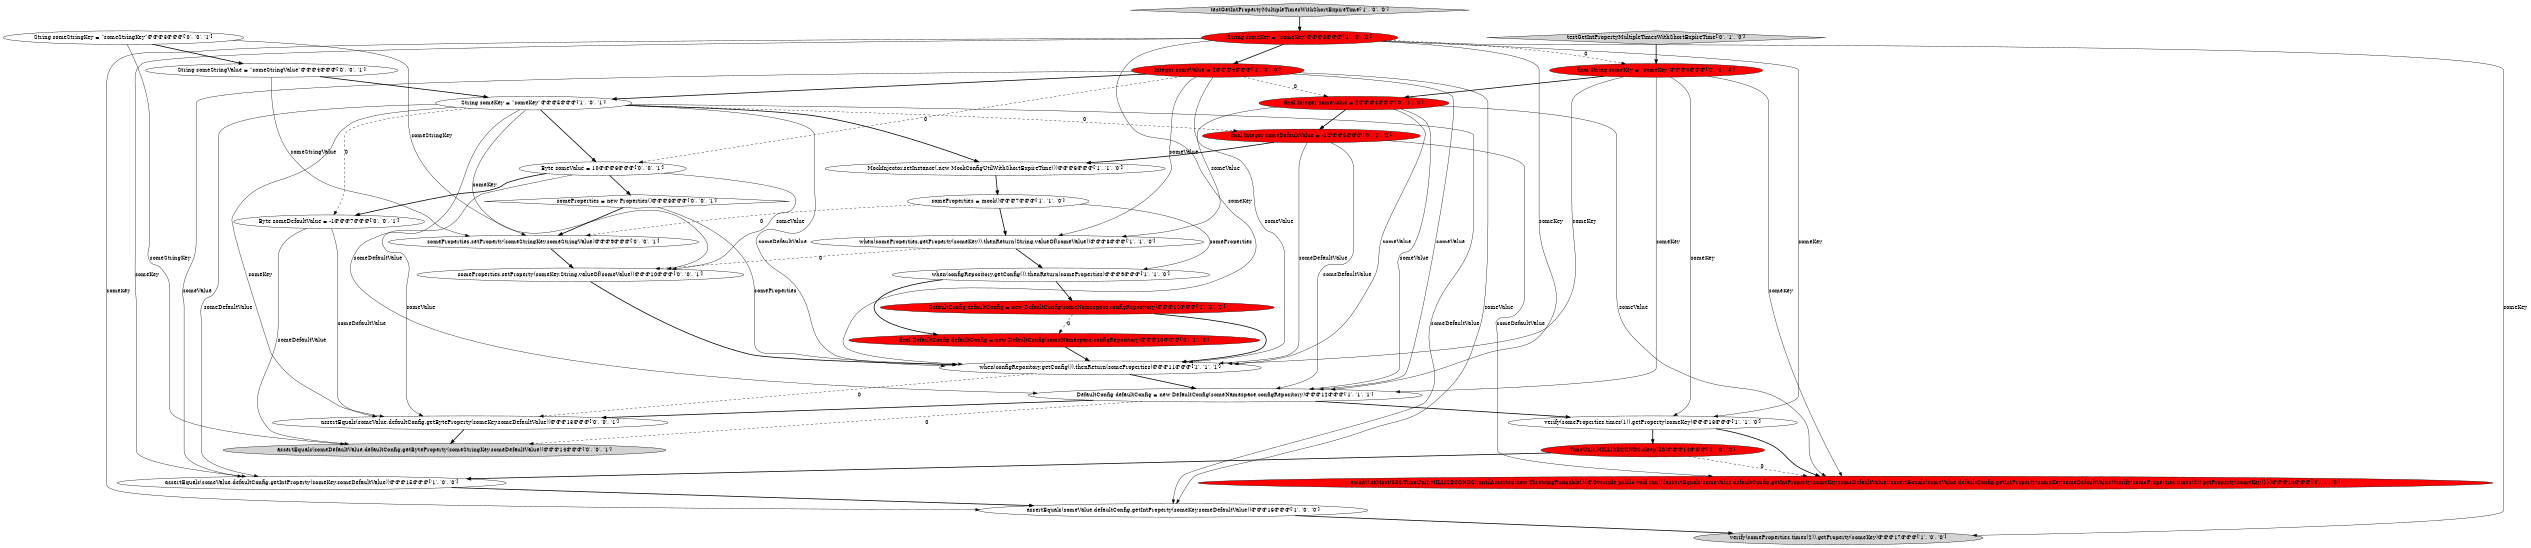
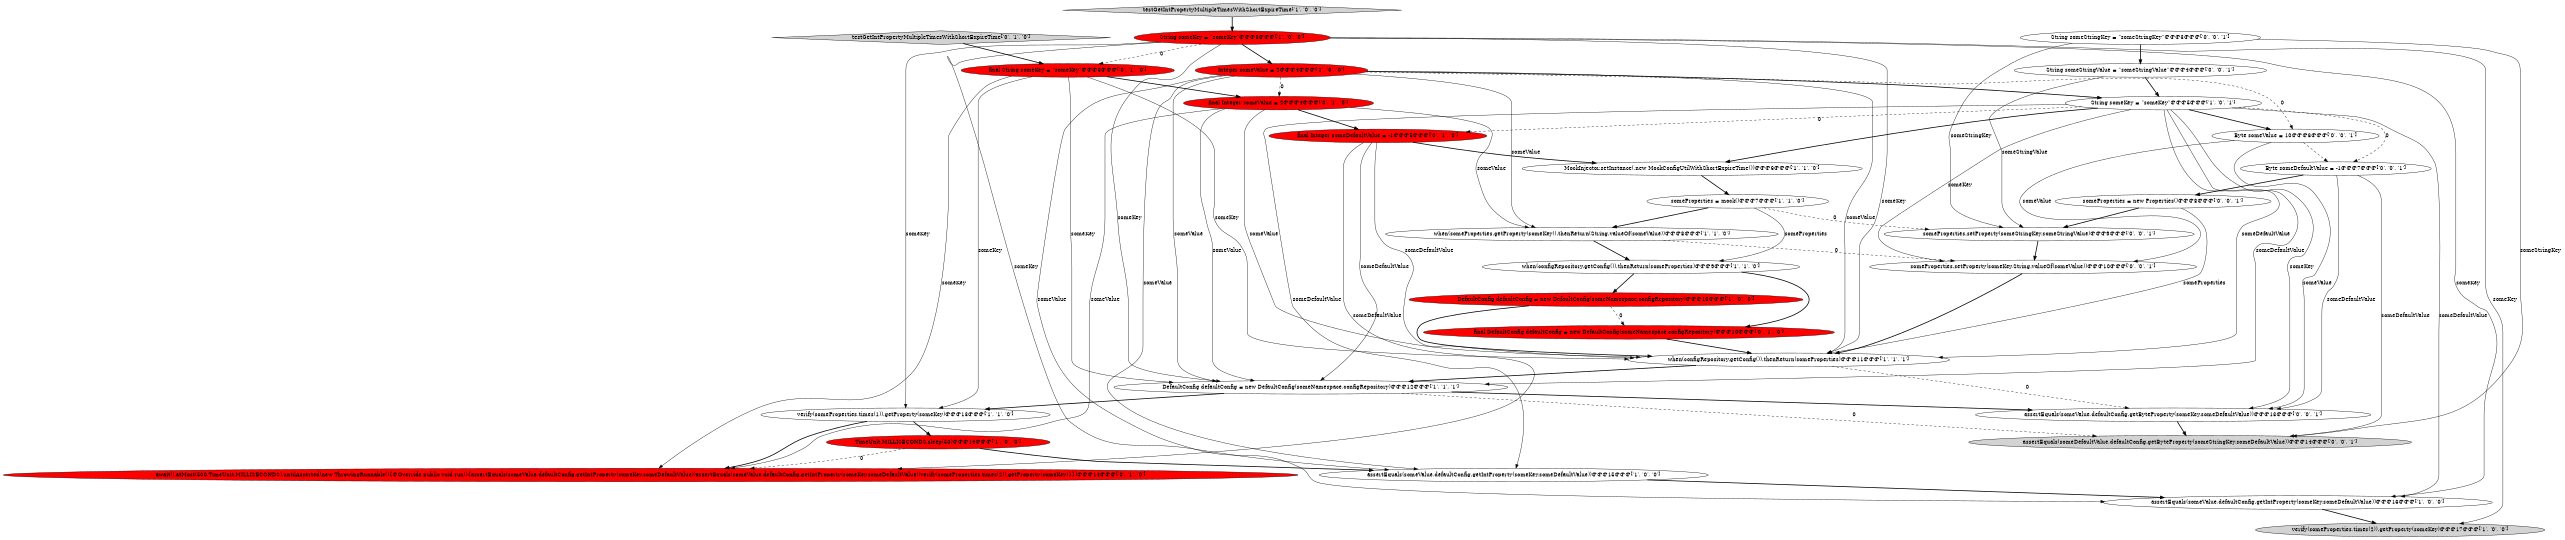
edge "Byte someValue = 10@@@6@@@['0', '0', '1']" -> "someProperties = new Properties()@@@8@@@['0', '0', '1']": now "Byte someDefaultValue = -1@@@7@@@['0', '0', '1']" -> "someProperties = new Properties()@@@8@@@['0', '0', '1']"
edge "Byte someValue = 10@@@6@@@['0', '0', '1']" -> "Byte someDefaultValue = -1@@@7@@@['0', '0', '1']": style bold -> dashed
node "someProperties = new Properties()@@@8@@@['0', '0', '1']": shape diamond -> ellipse
